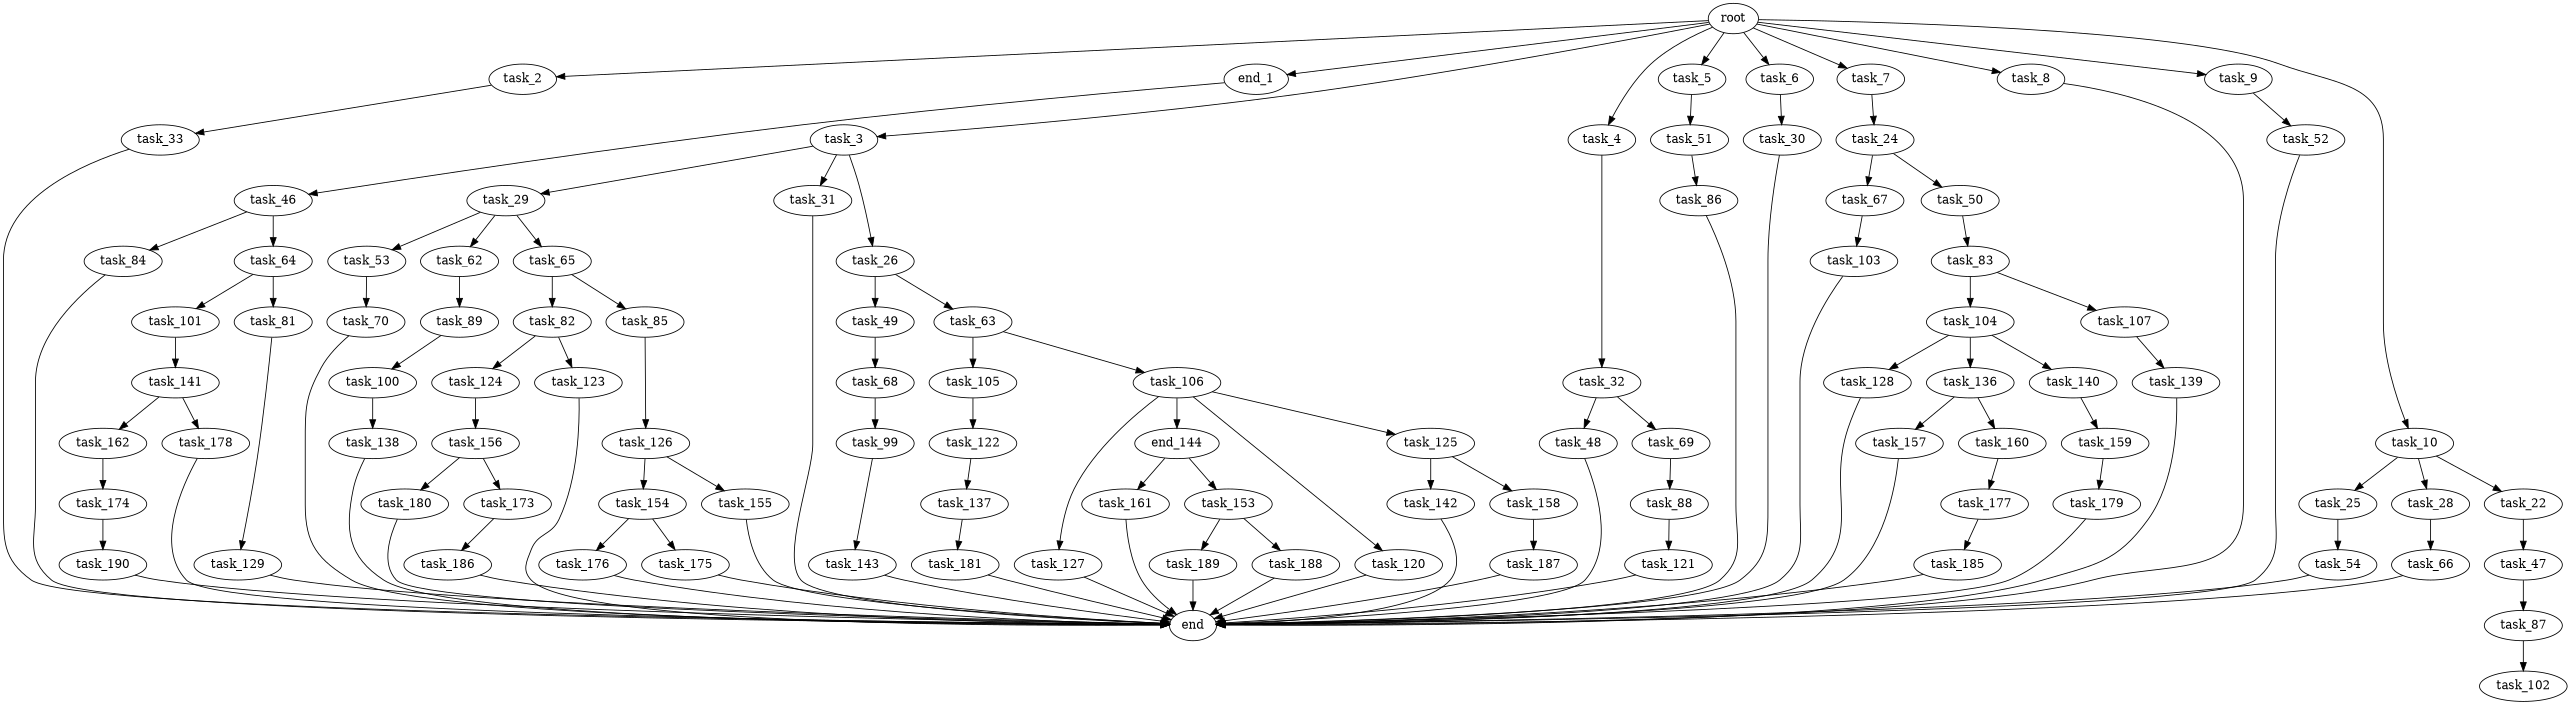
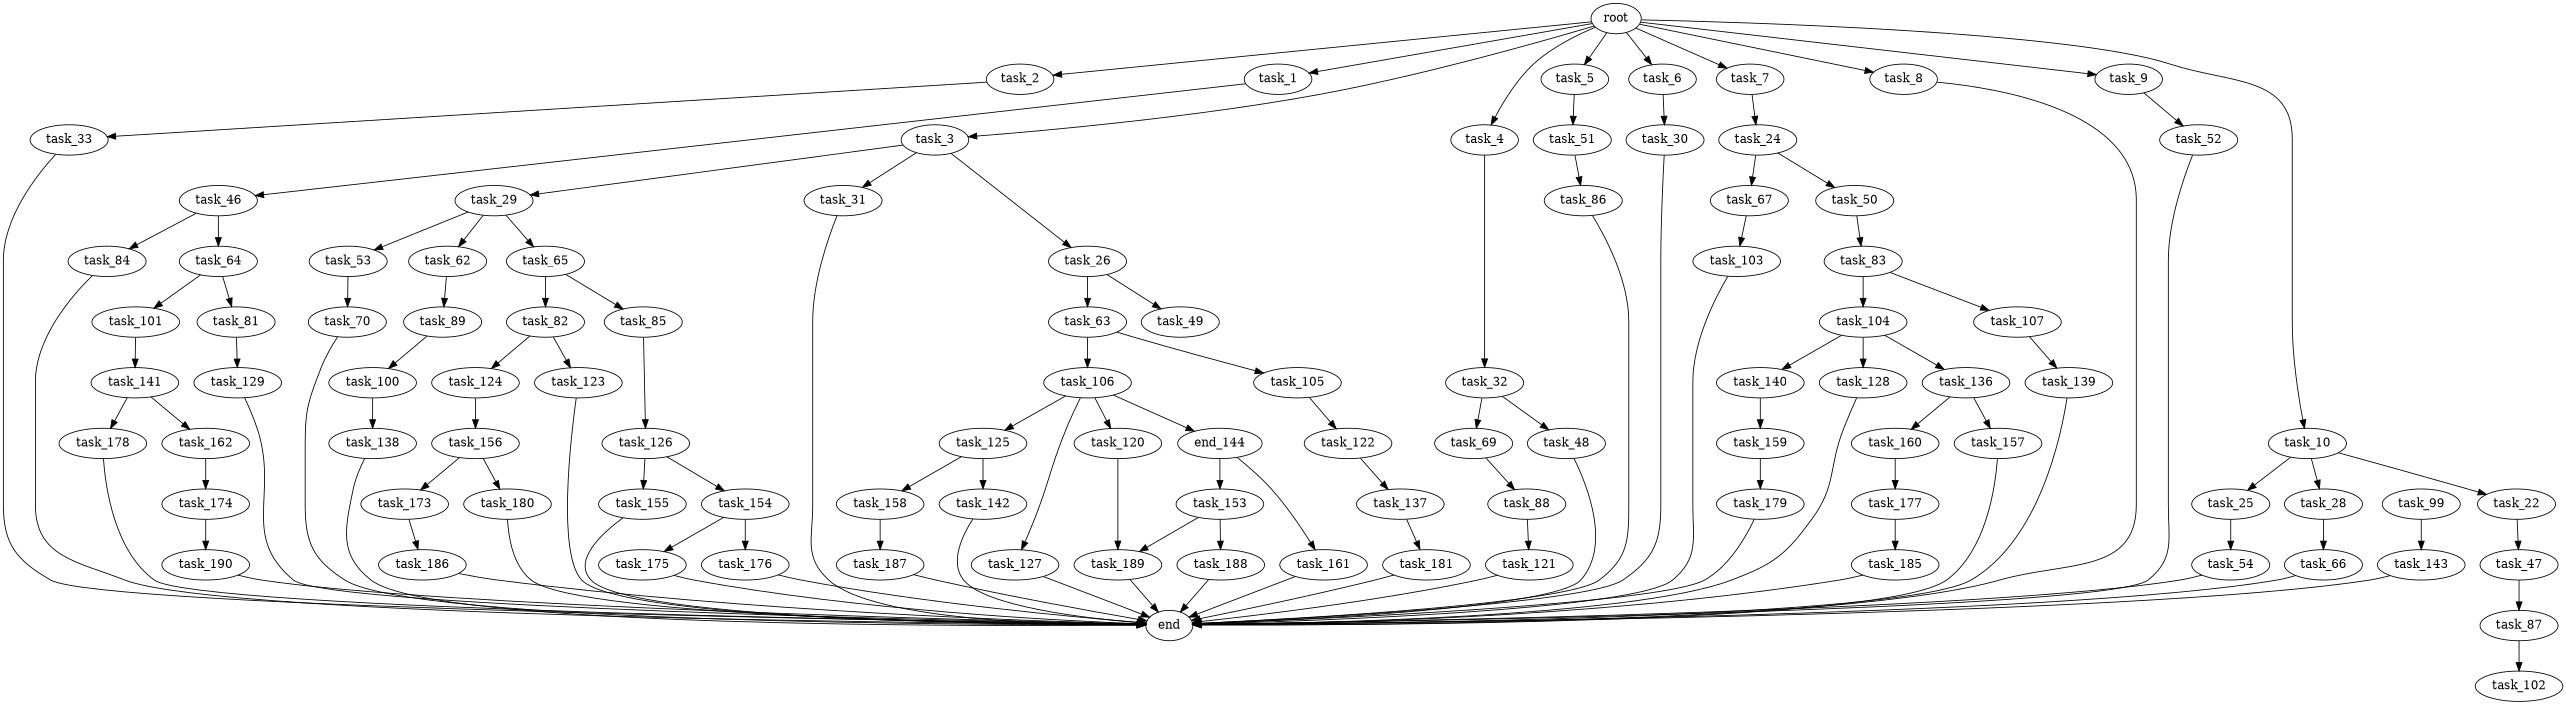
node "end_1": label "end_1" -> "task_1"
node "task_68": removed
edge "task_120" -> "end": now "task_120" -> "task_189"
